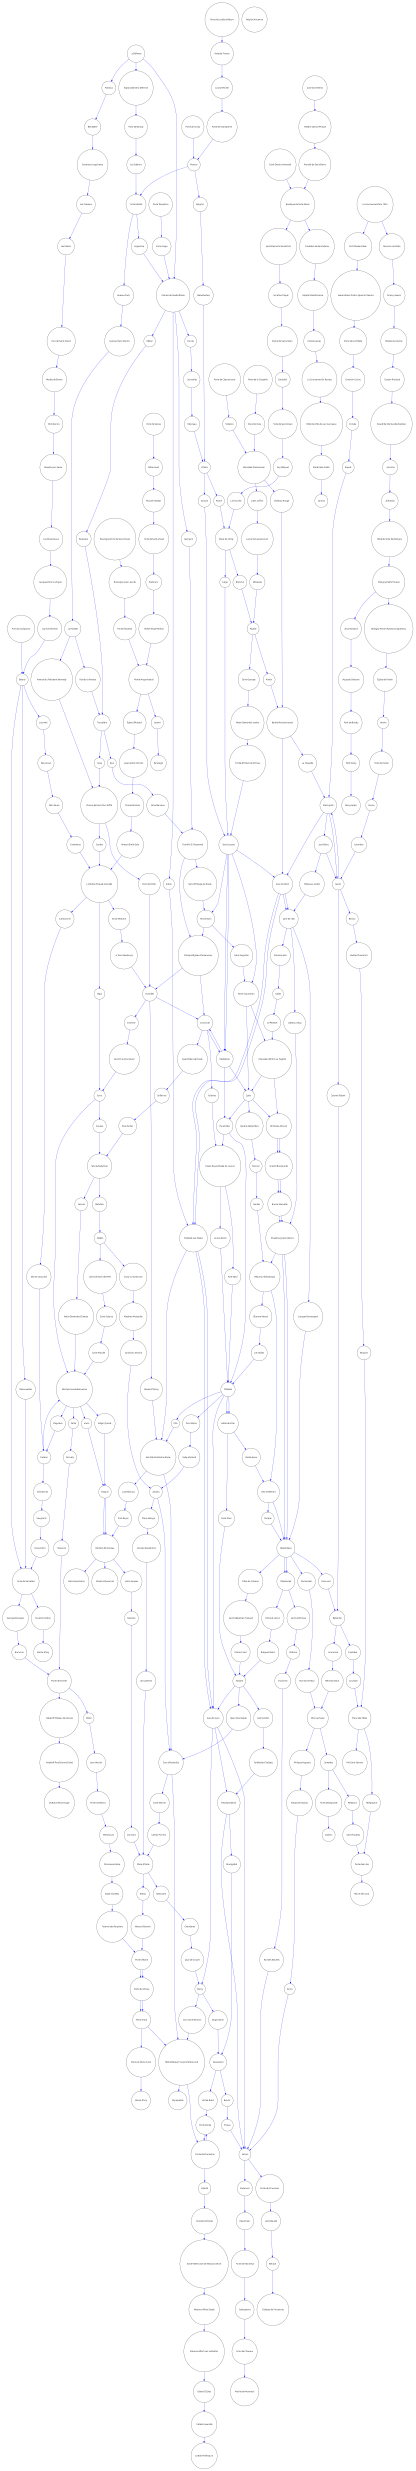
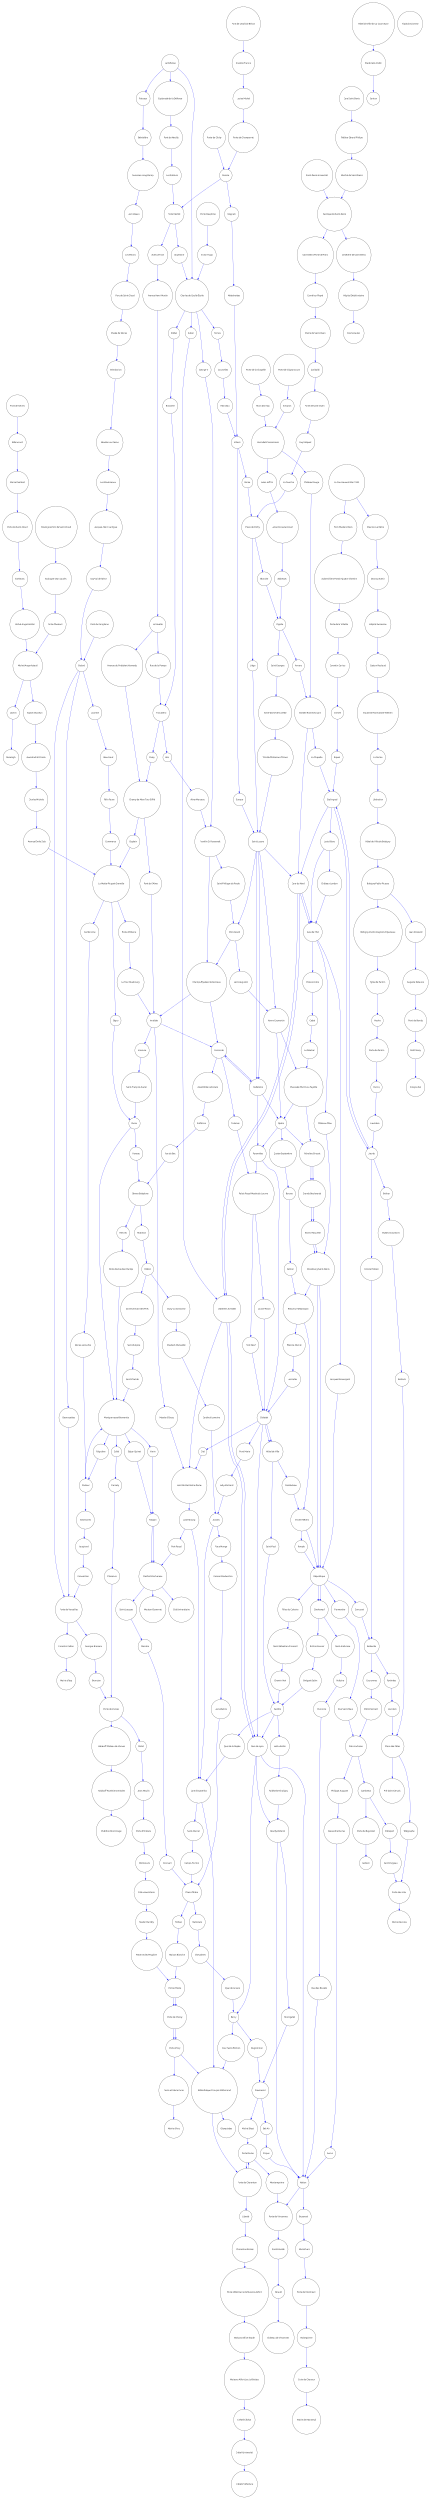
node "La Courneuve-Six Routes": removed
edge "Louis Blanc" -> "Jaurès": now "Louis Blanc" -> "Gare de l'Est"
edge "Saint-Michel-Notre-Dame" -> "Gare d'Austerlitz": now "Luxembourg" -> "Gare d'Austerlitz"
node "Montempoivre": added
